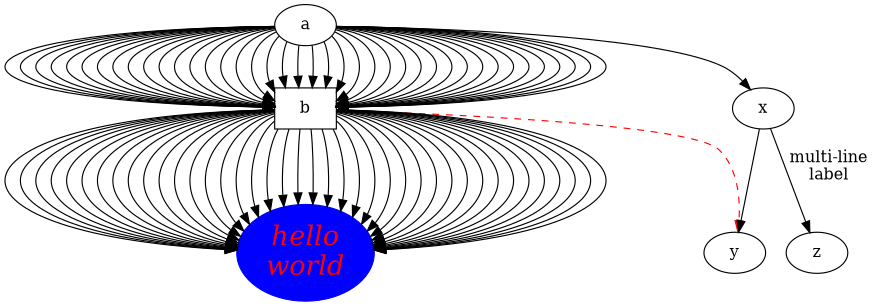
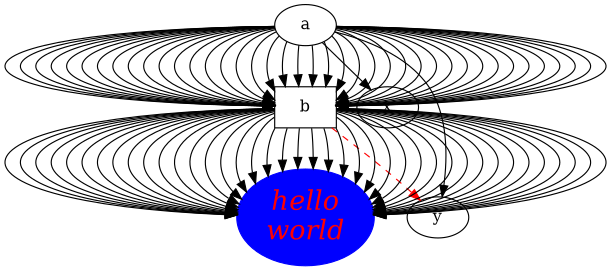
edge "x" -> "y": now "a" -> "y"
node "z": removed
